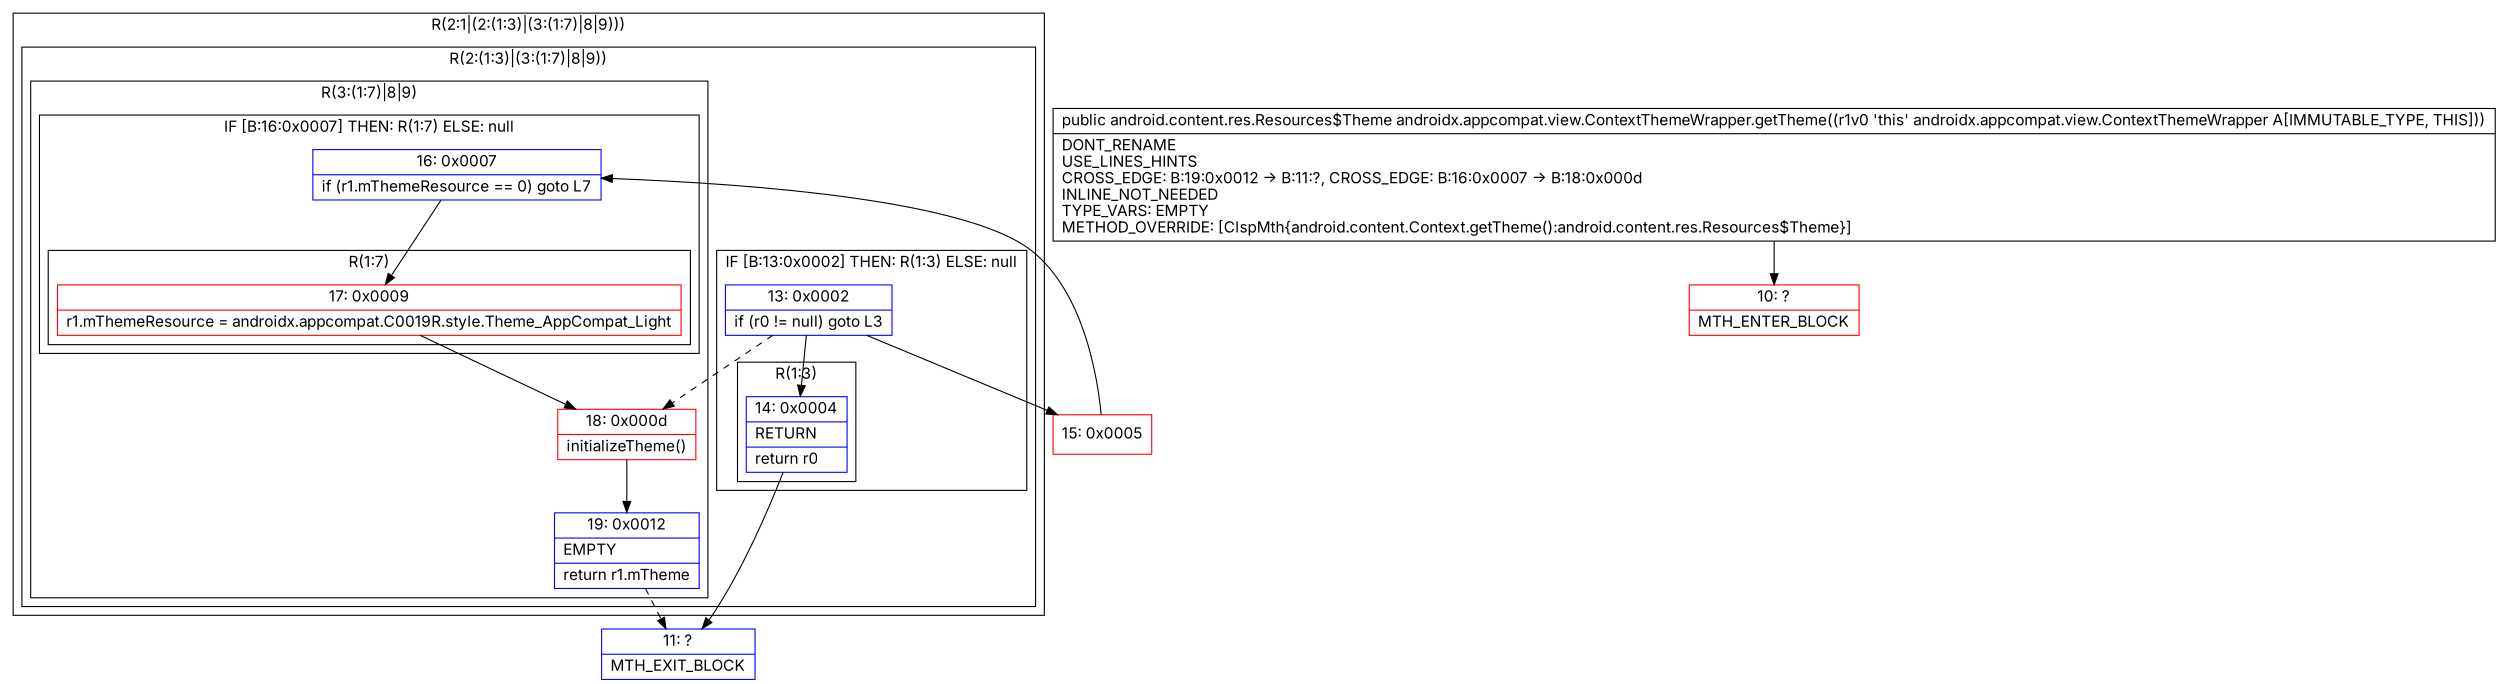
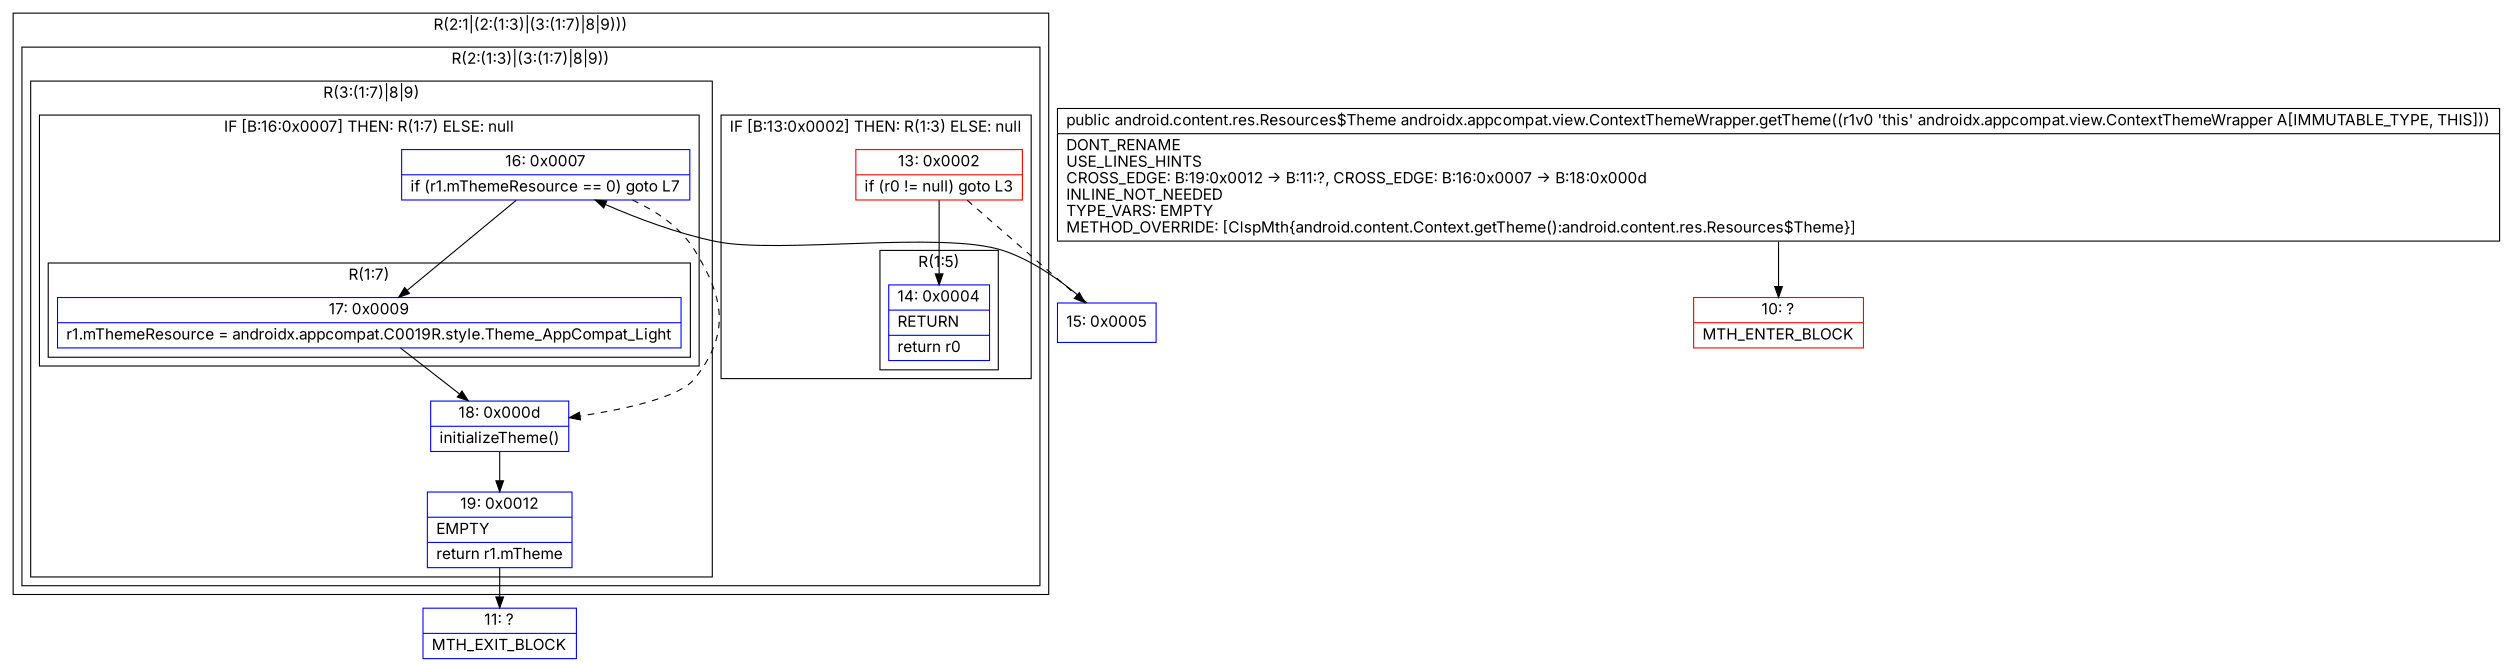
node "17: 0x0009": color red -> blue
node "13: 0x0002": color blue -> red
edge "13: 0x0002" -> "18: 0x000d": now "16: 0x0007" -> "18: 0x000d"
edge "13: 0x0002" -> "15: 0x0005": style solid -> dashed
cluster "R(1:3)": label "R(1:3)" -> "R(1:5)"
node "18: 0x000d": color red -> blue
node "15: 0x0005": color red -> blue
edge "14: 0x0004" -> "11: ?": removed
edge "19: 0x0012" -> "11: ?": style dashed -> solid
